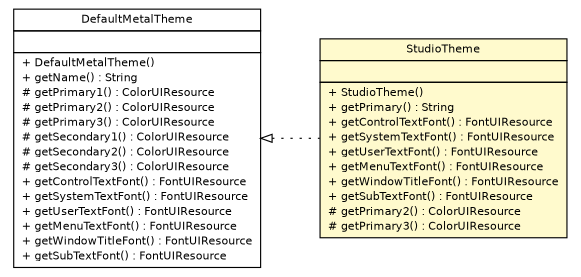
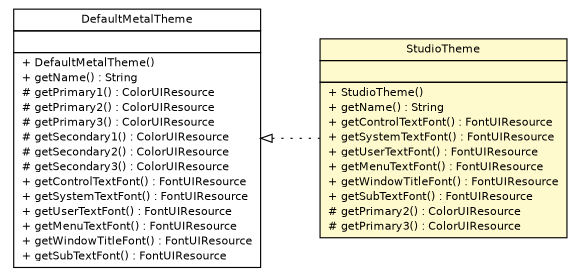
node "StudioTheme": text "+ getPrimary() : String" -> "+ getName() : String"
